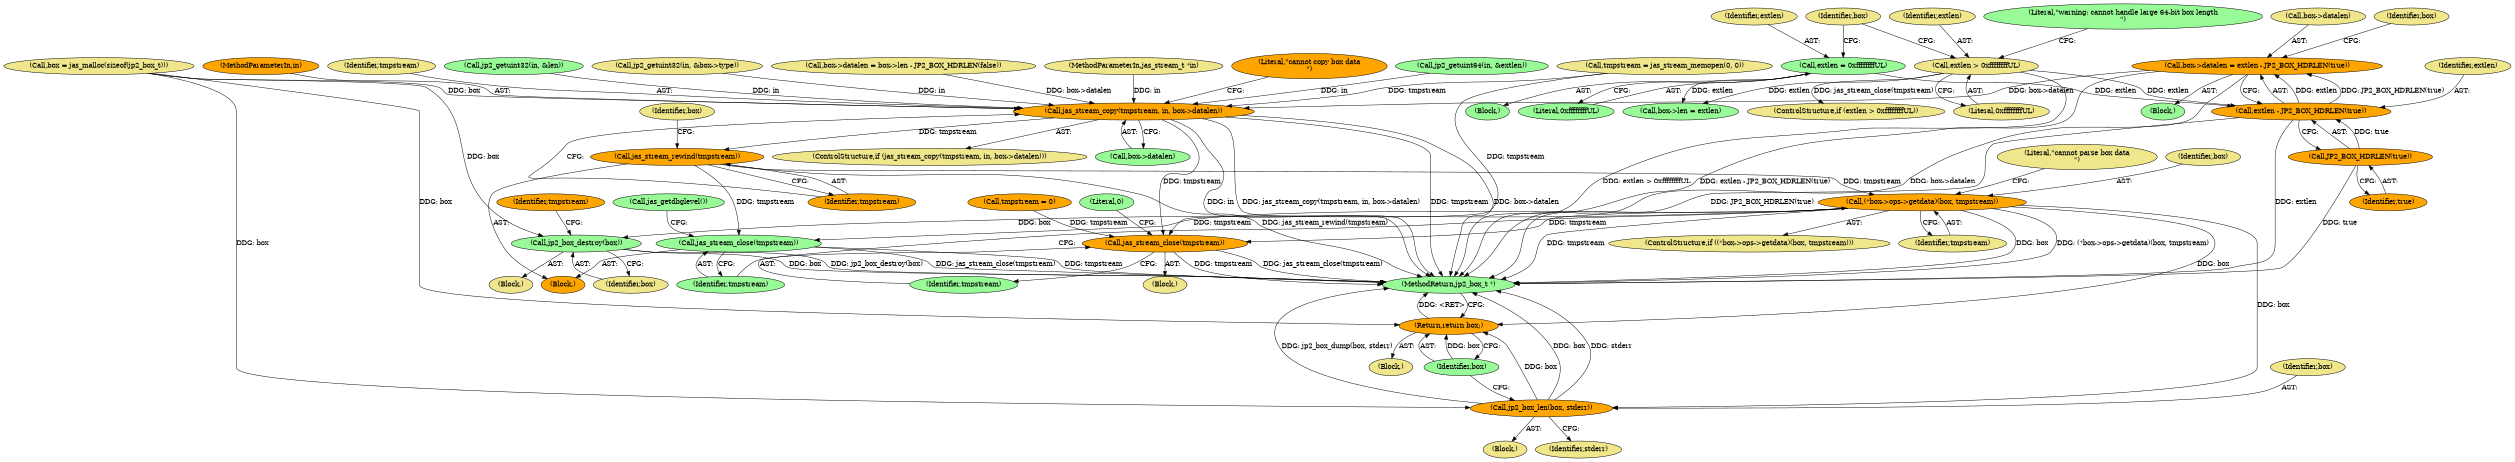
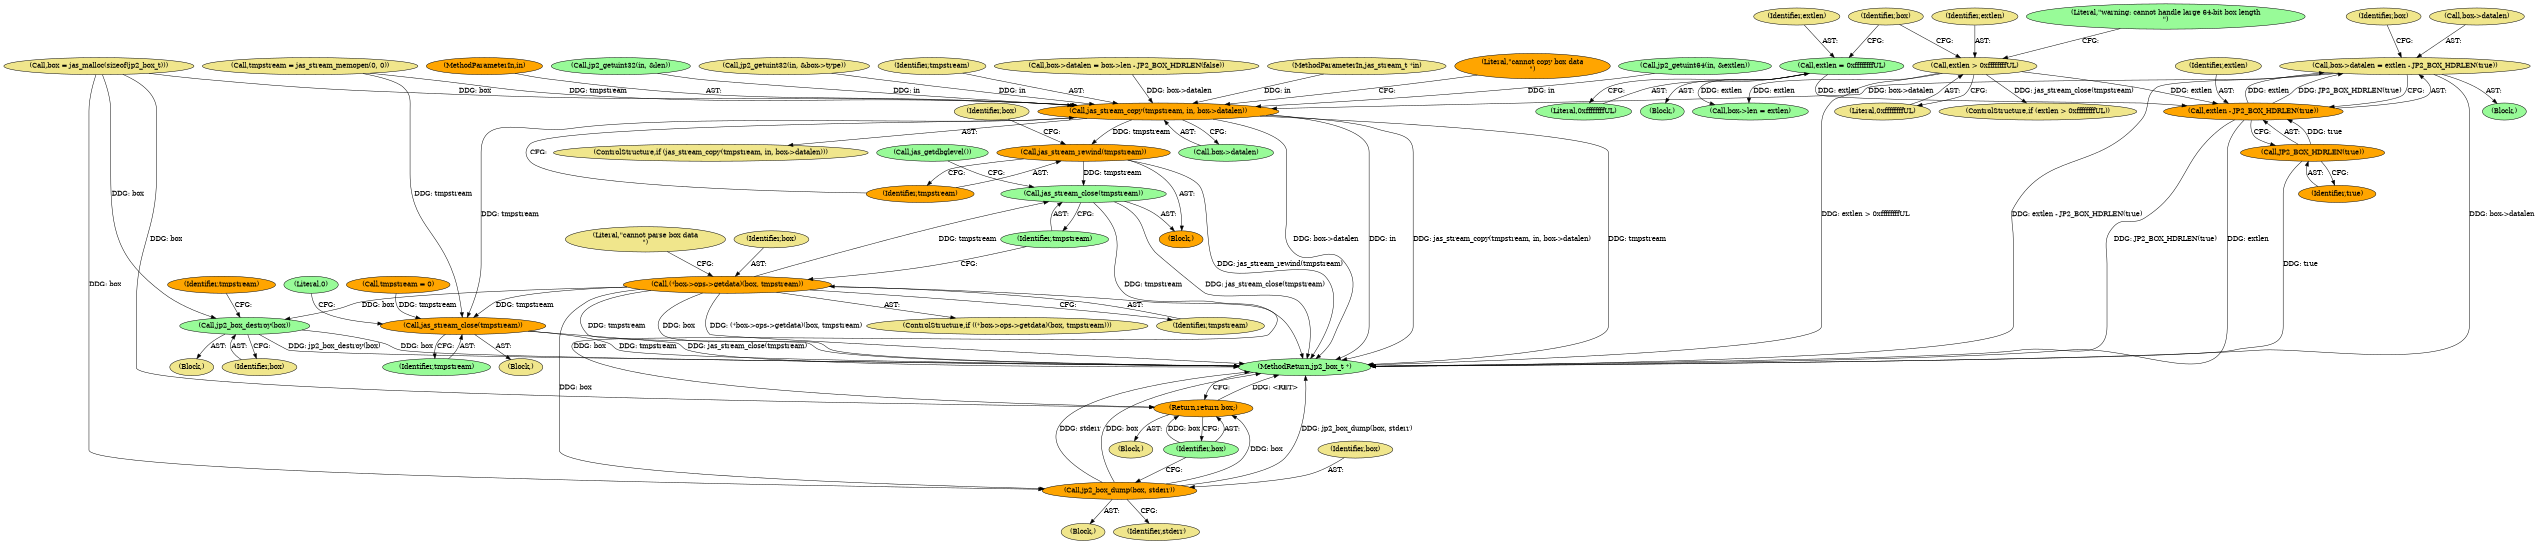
node "(Call,box->datalen = extlen - JP2_BOX_HDRLEN(true))": fillcolor orange -> khaki
edge "(Call,jas_stream_rewind(tmpstream))" -> "(Call,(*box->ops->getdata)(box, tmpstream))": removed, label "DDG: tmpstream"
node "(Call,jp2_box_len(box, stderr))": label "(Call,jp2_box_len(box, stderr))" -> "(Call,jp2_box_dump(box, stderr))"
